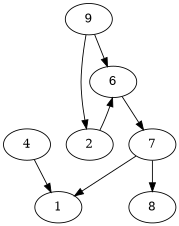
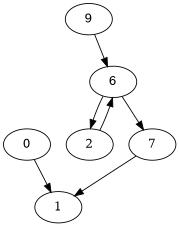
edge "9" -> "2": now "6" -> "2"
node "4": label "4" -> "0"
node "8": removed
